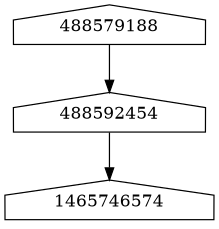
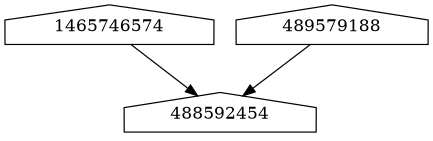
node "488579188": label "488579188" -> "489579188"
edge "488592454" -> "1465746574": reversed
